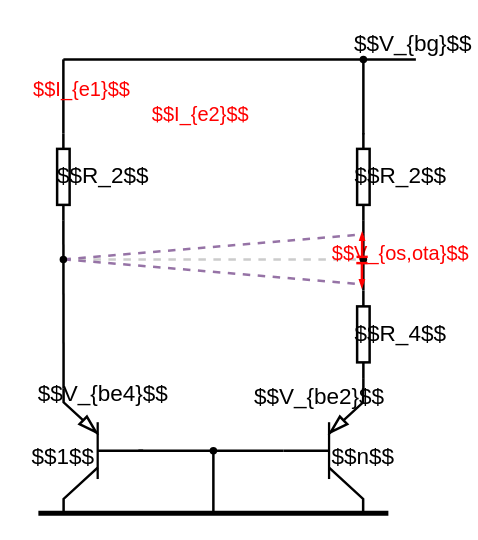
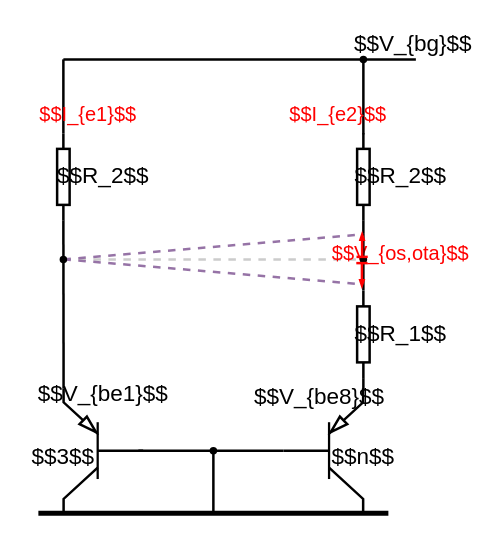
node "$$I_{e1}$$": moved (82, 89) -> (88, 114)
node "$$I_{e2}$$": moved (201, 114) -> (338, 114)
node "$$R_4$$": label "$$R_4$$" -> "$$R_1$$"
node "$$V_{be4}$$": label "$$V_{be4}$$" -> "$$V_{be1}$$"
node "$$V_{be2}$$": label "$$V_{be2}$$" -> "$$V_{be8}$$"
node "$$1$$": label "$$1$$" -> "$$3$$"
